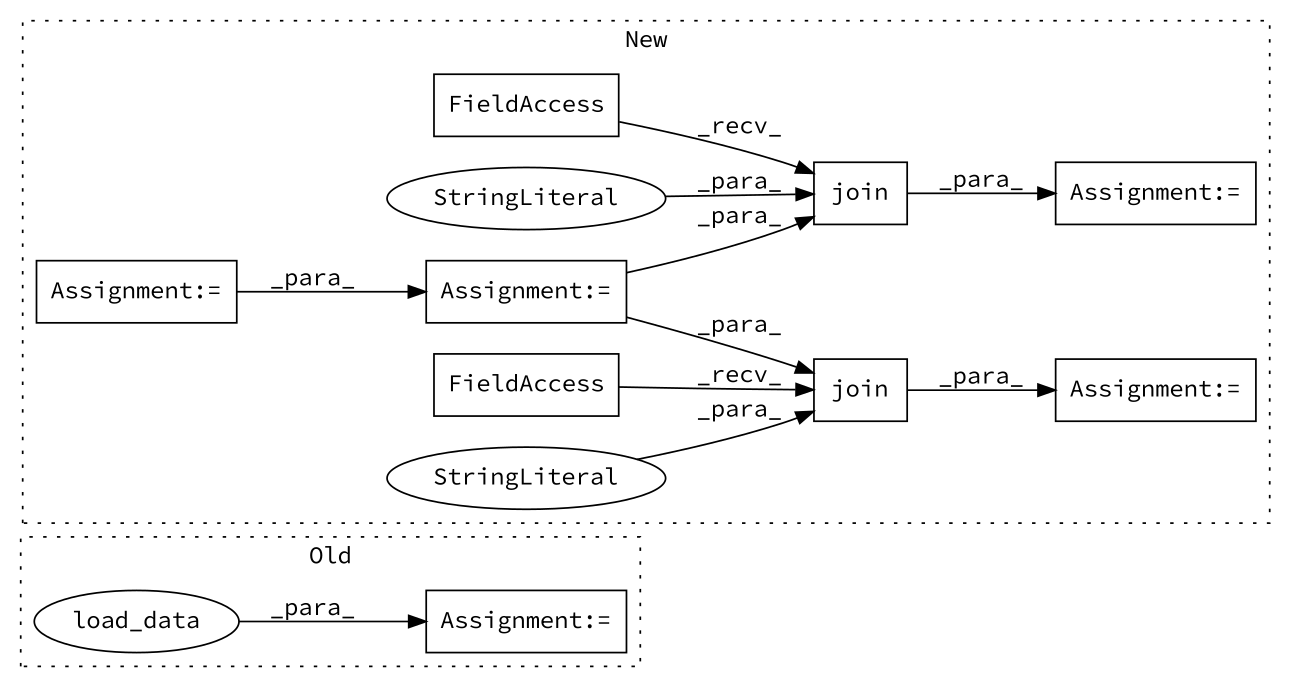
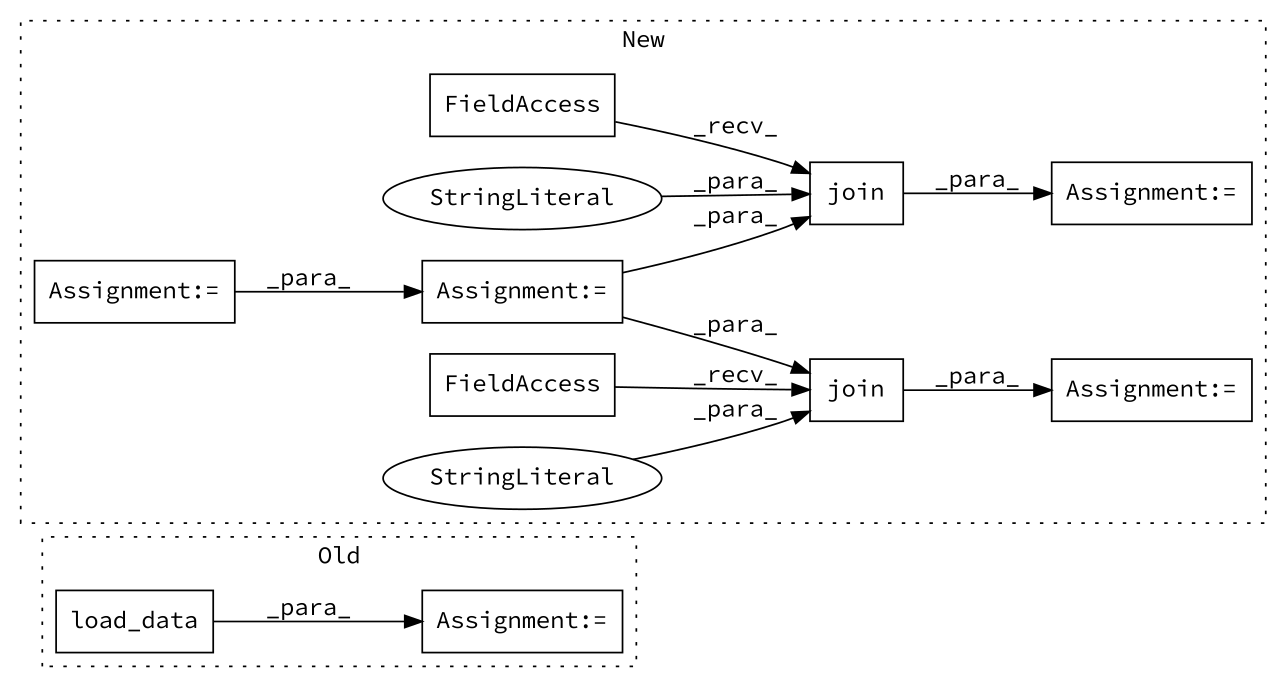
node "load_data": shape ellipse -> box
